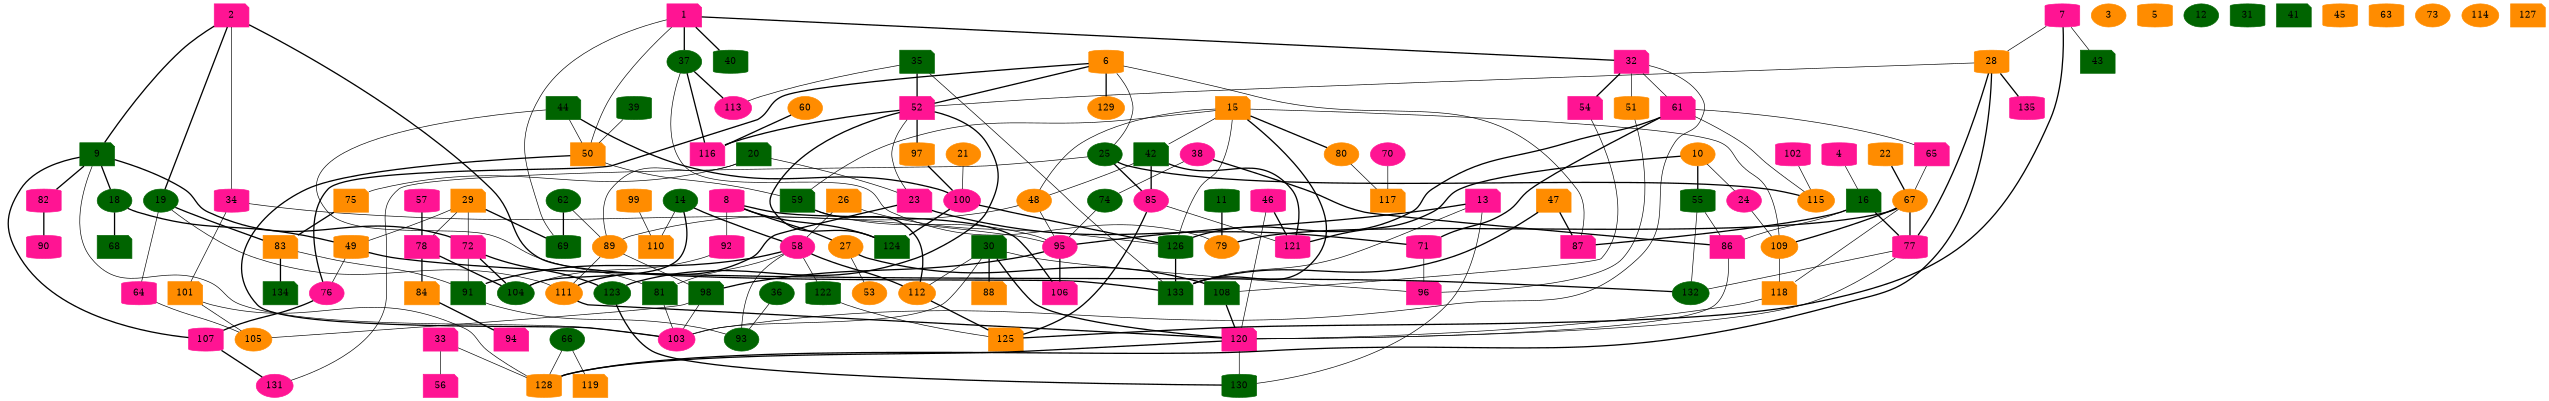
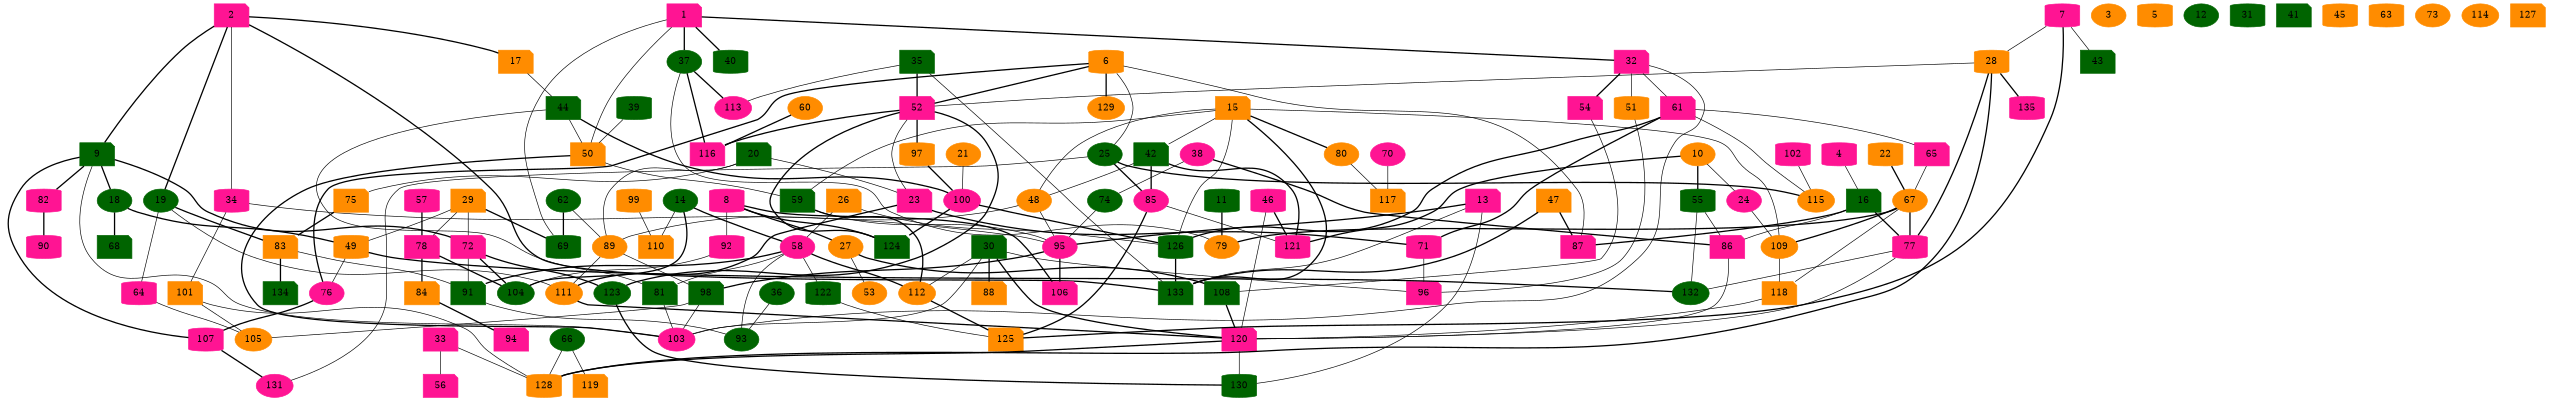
node "17": added
